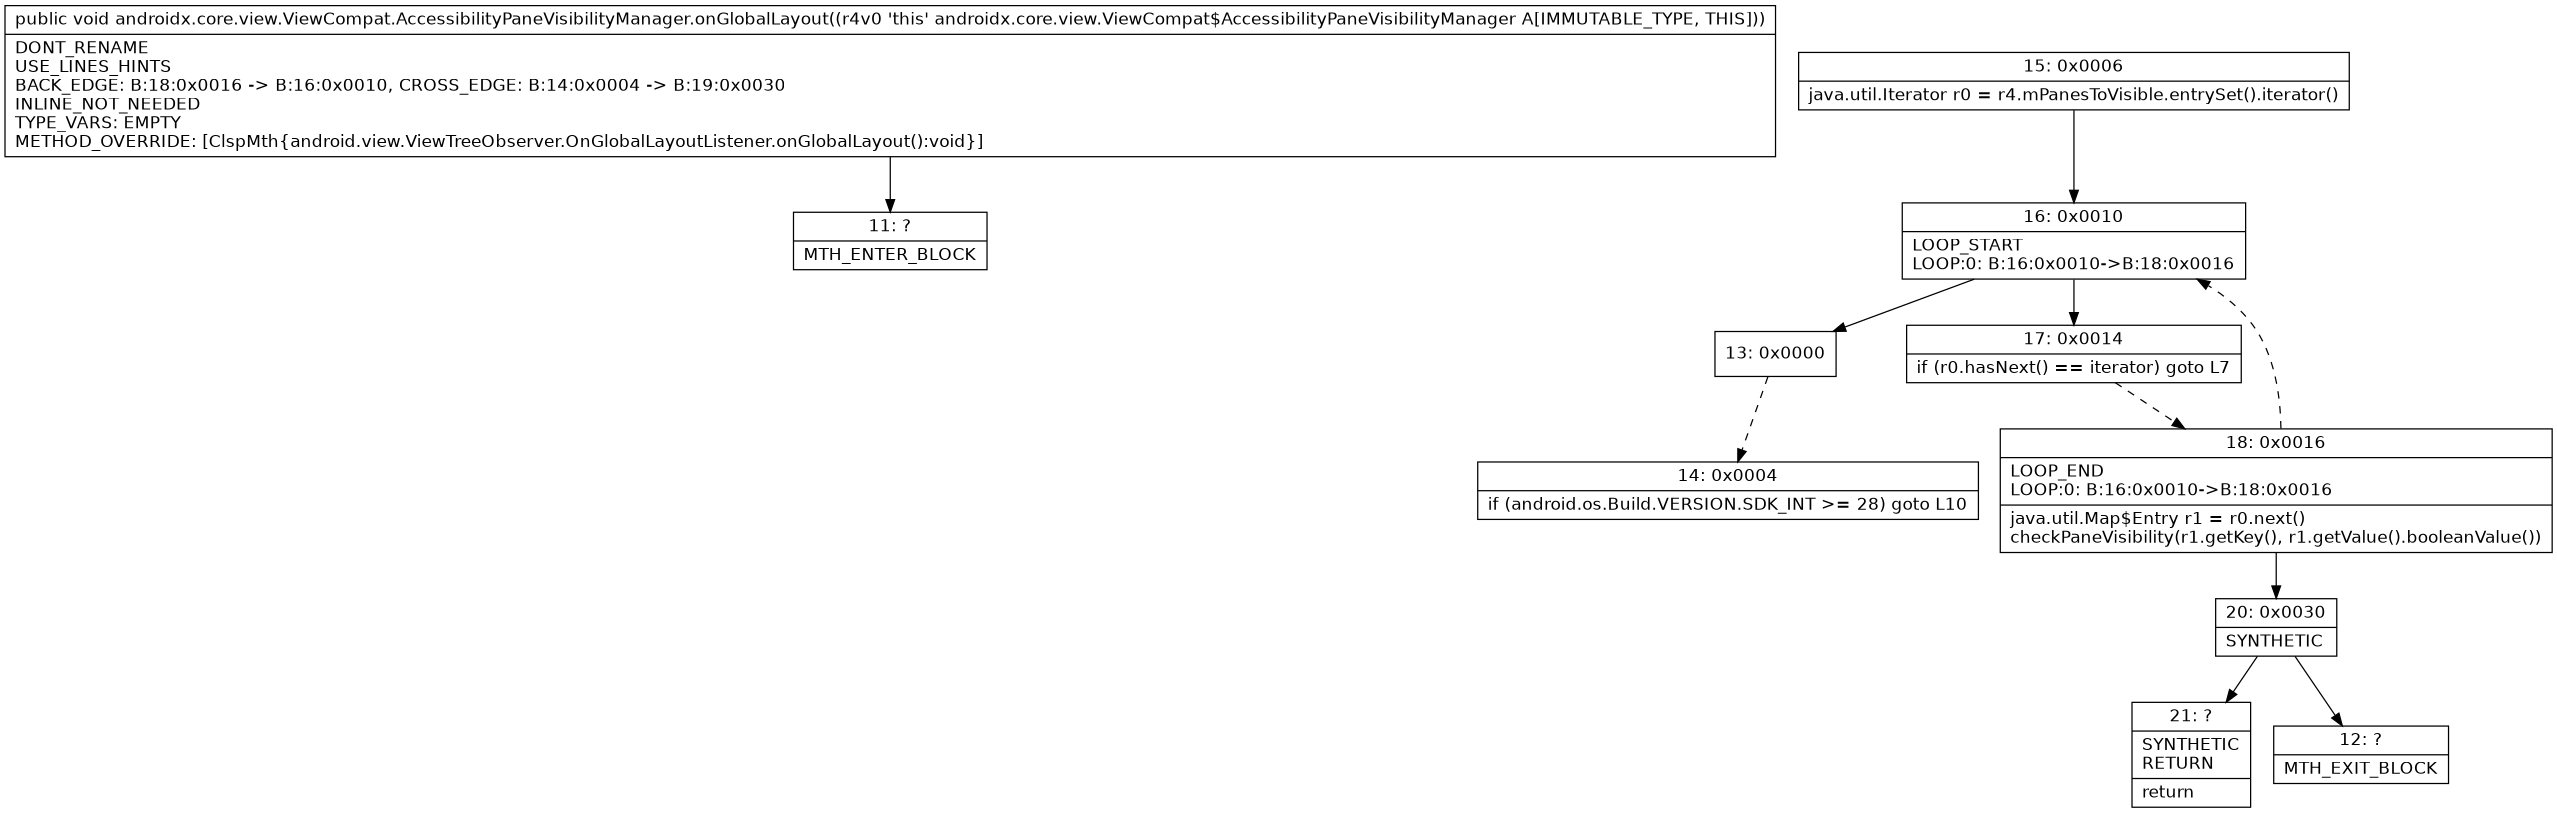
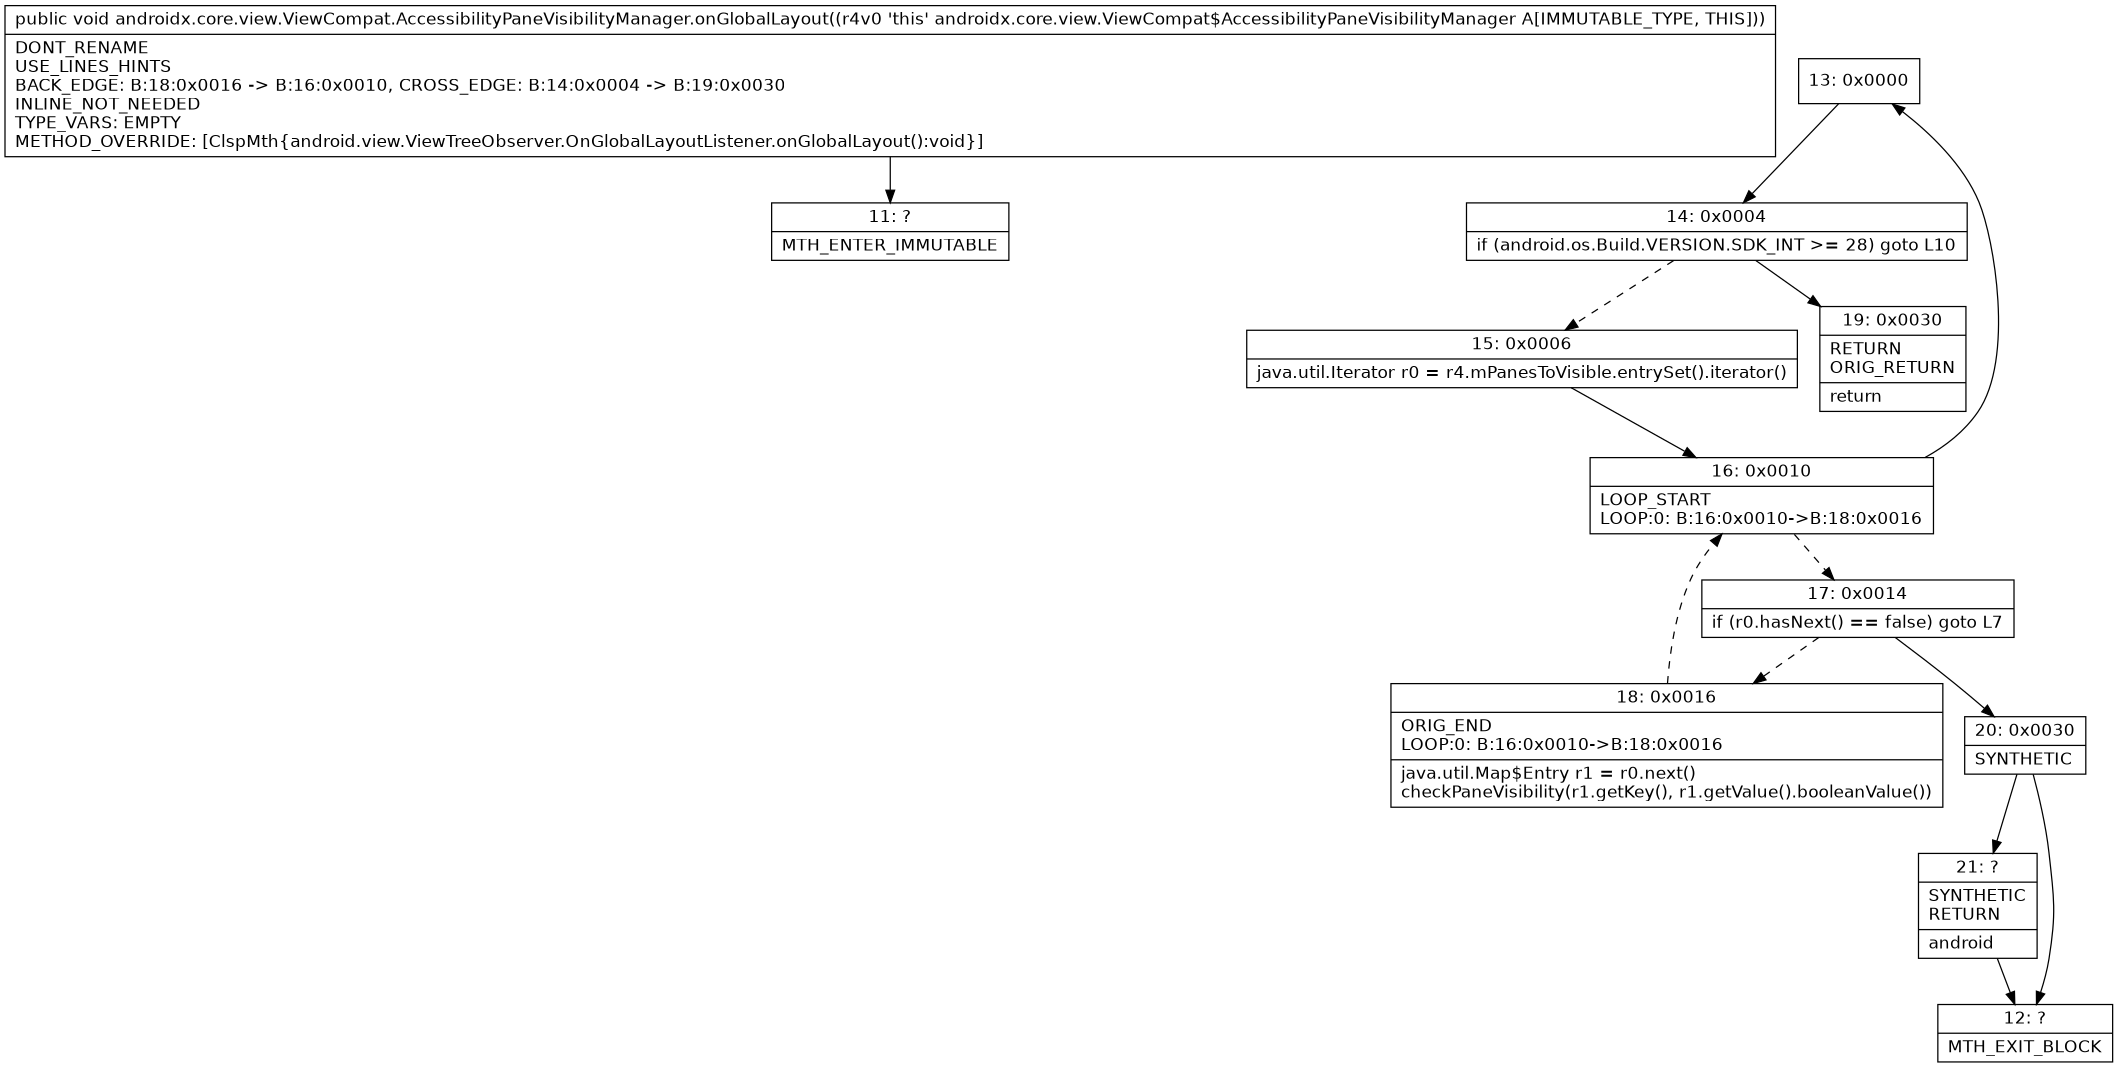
node "11: ?": text "MTH_ENTER_BLOCK" -> "MTH_ENTER_IMMUTABLE"
edge "14: 0x0004" -> "15: 0x0006": added
edge "16: 0x0010" -> "17: 0x0014": style solid -> dashed
node "19: 0x0030": added
node "17: 0x0014": text "if (r0.hasNext() == iterator) goto L7" -> "if (r0.hasNext() == false) goto L7"
edge "13: 0x0000" -> "14: 0x0004": style dashed -> solid
node "18: 0x0016": text "LOOP_END" -> "ORIG_END"
edge "18: 0x0016" -> "20: 0x0030": now "17: 0x0014" -> "20: 0x0030"
node "21: ?": text "return" -> "android"
edge "21: ?" -> "12: ?": added
